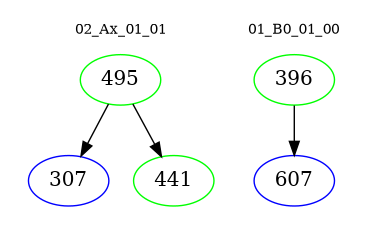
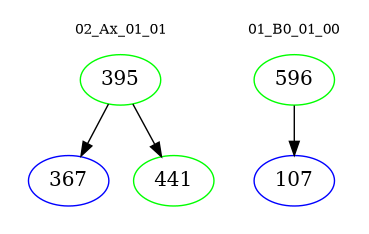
node "495": label "495" -> "395"
node "396": label "396" -> "596"
node "307": label "307" -> "367"
node "607": label "607" -> "107"
